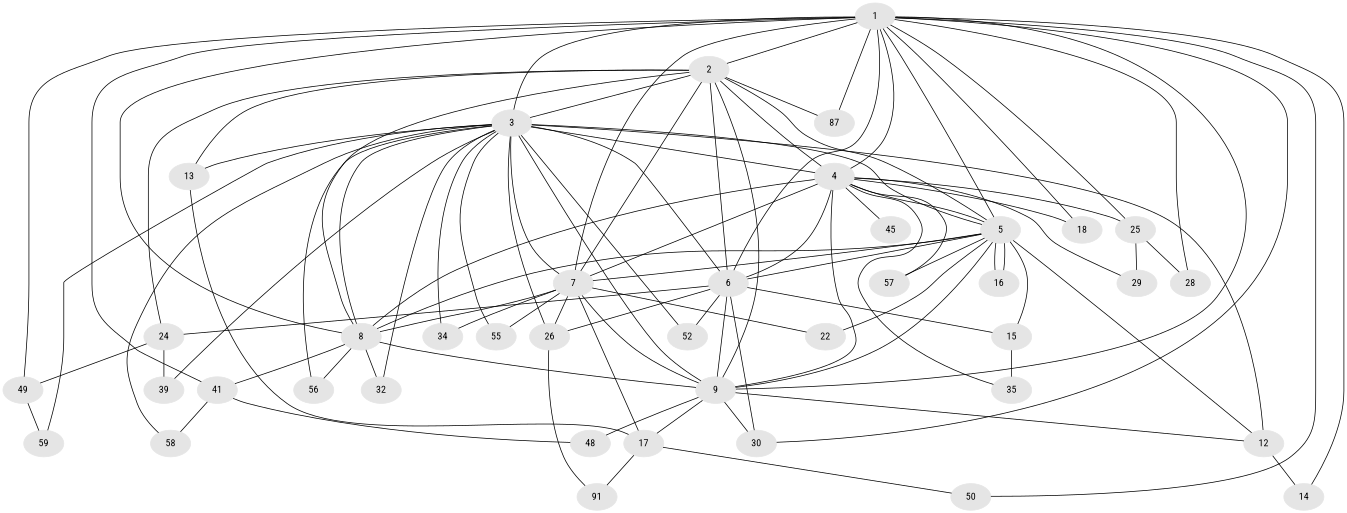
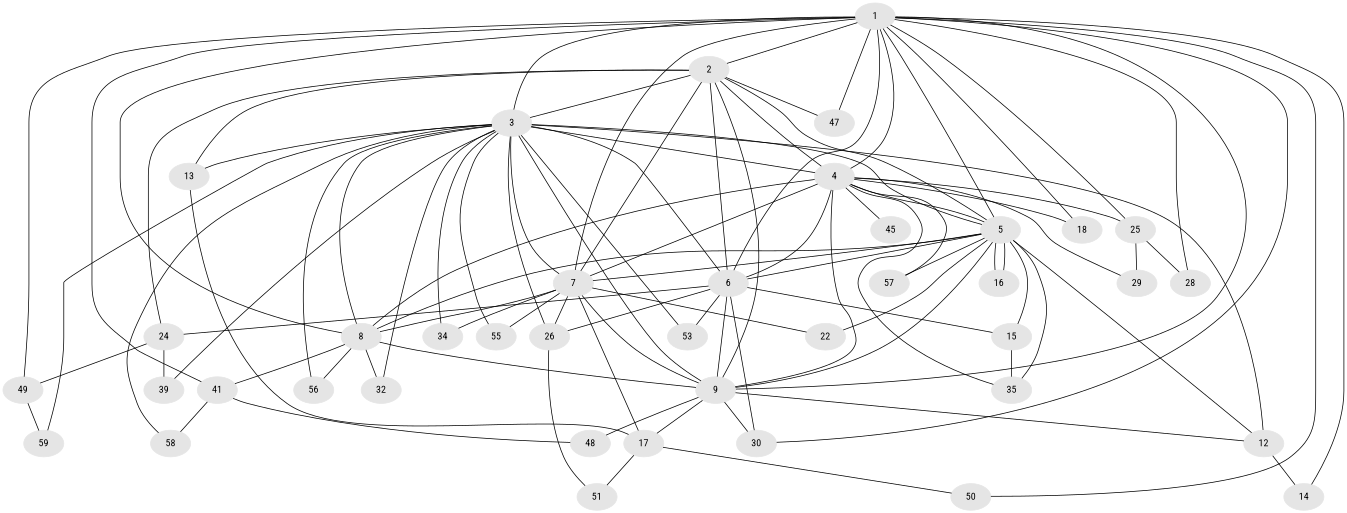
edge "2" -- "8": removed
node "87": label "87" -> "47"
edge "5" -- "35": added
node "52": label "52" -> "53"
node "91": label "91" -> "51"
